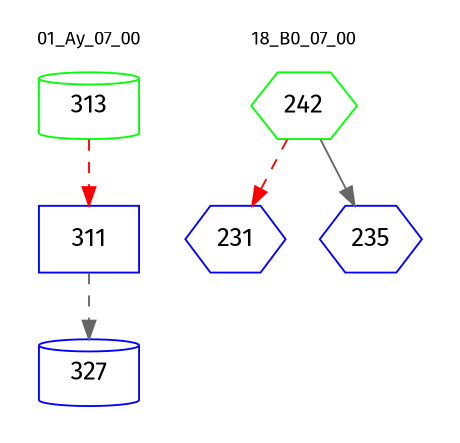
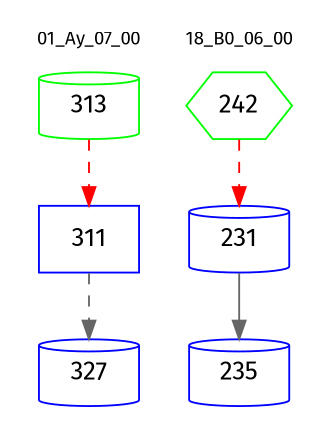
cluster "18_B0_07_00": label "18_B0_07_00" -> "18_B0_06_00"
edge "242" -> "235": now "231" -> "235"
node "231": shape hexagon -> cylinder
node "235": shape hexagon -> cylinder
